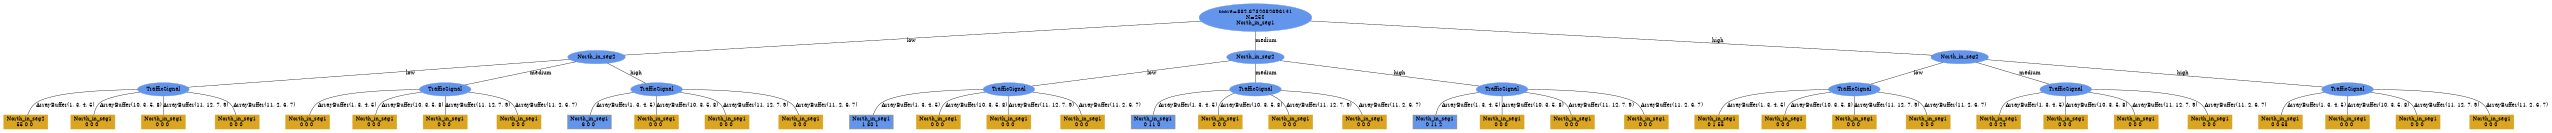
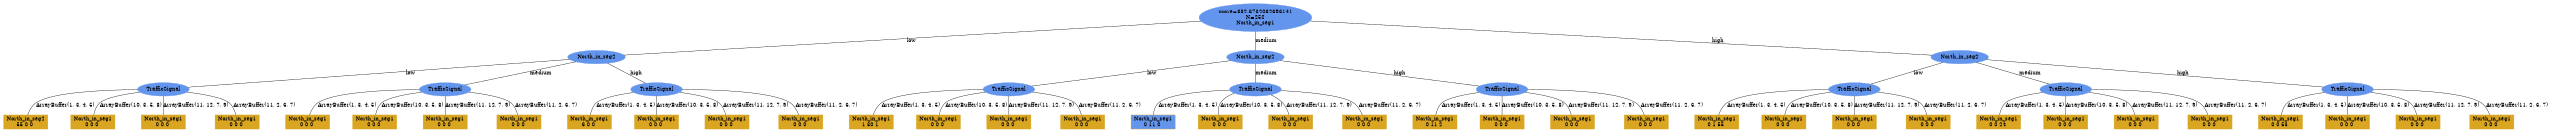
node "North_in_seg1 6 0 0": fillcolor cornflowerblue -> goldenrod
node "North_in_seg1 1 30 1": fillcolor cornflowerblue -> goldenrod
node "North_in_seg1 0 11 2": fillcolor cornflowerblue -> goldenrod
